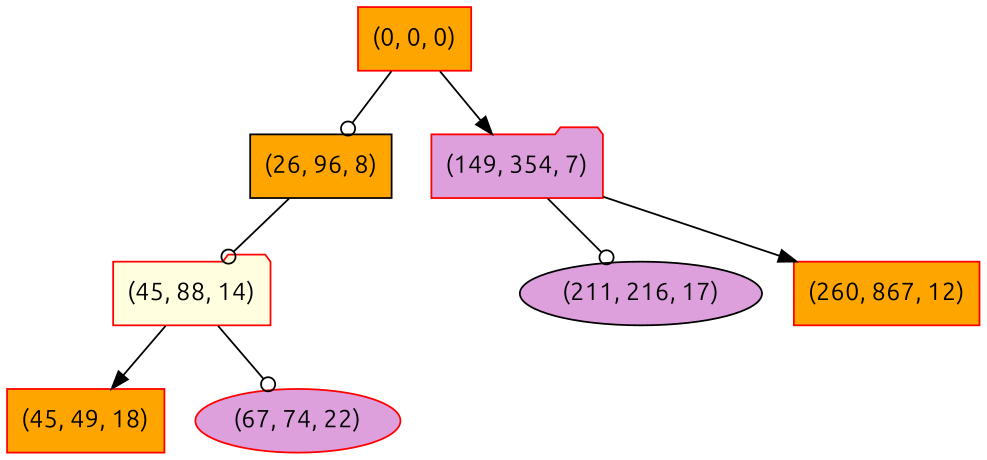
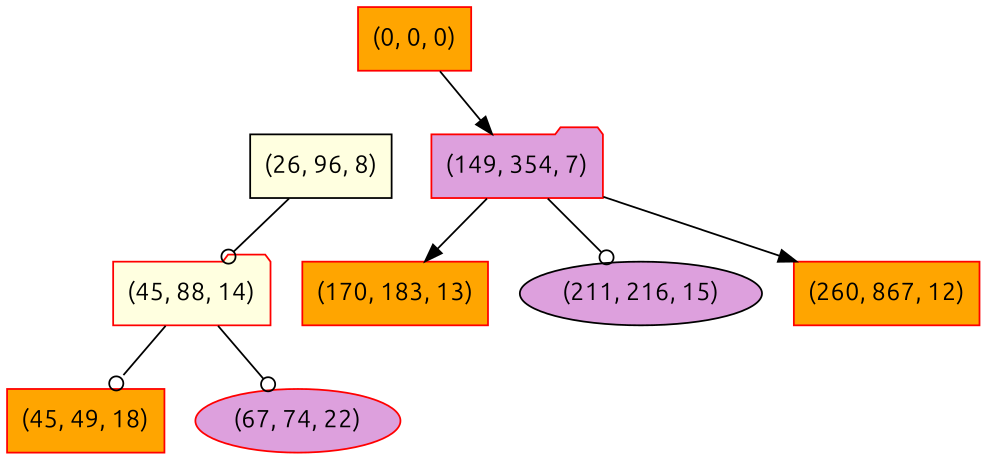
edge "(0, 0, 0)" -> "(26, 96, 8)": removed
node "(26, 96, 8)": fillcolor orange -> lightyellow
node "(170, 183, 13)": added
node "(211, 216, 17)": label "(211, 216, 17)" -> "(211, 216, 15)"
edge "(45, 88, 14)" -> "(45, 49, 18)": arrowhead normal -> odot
